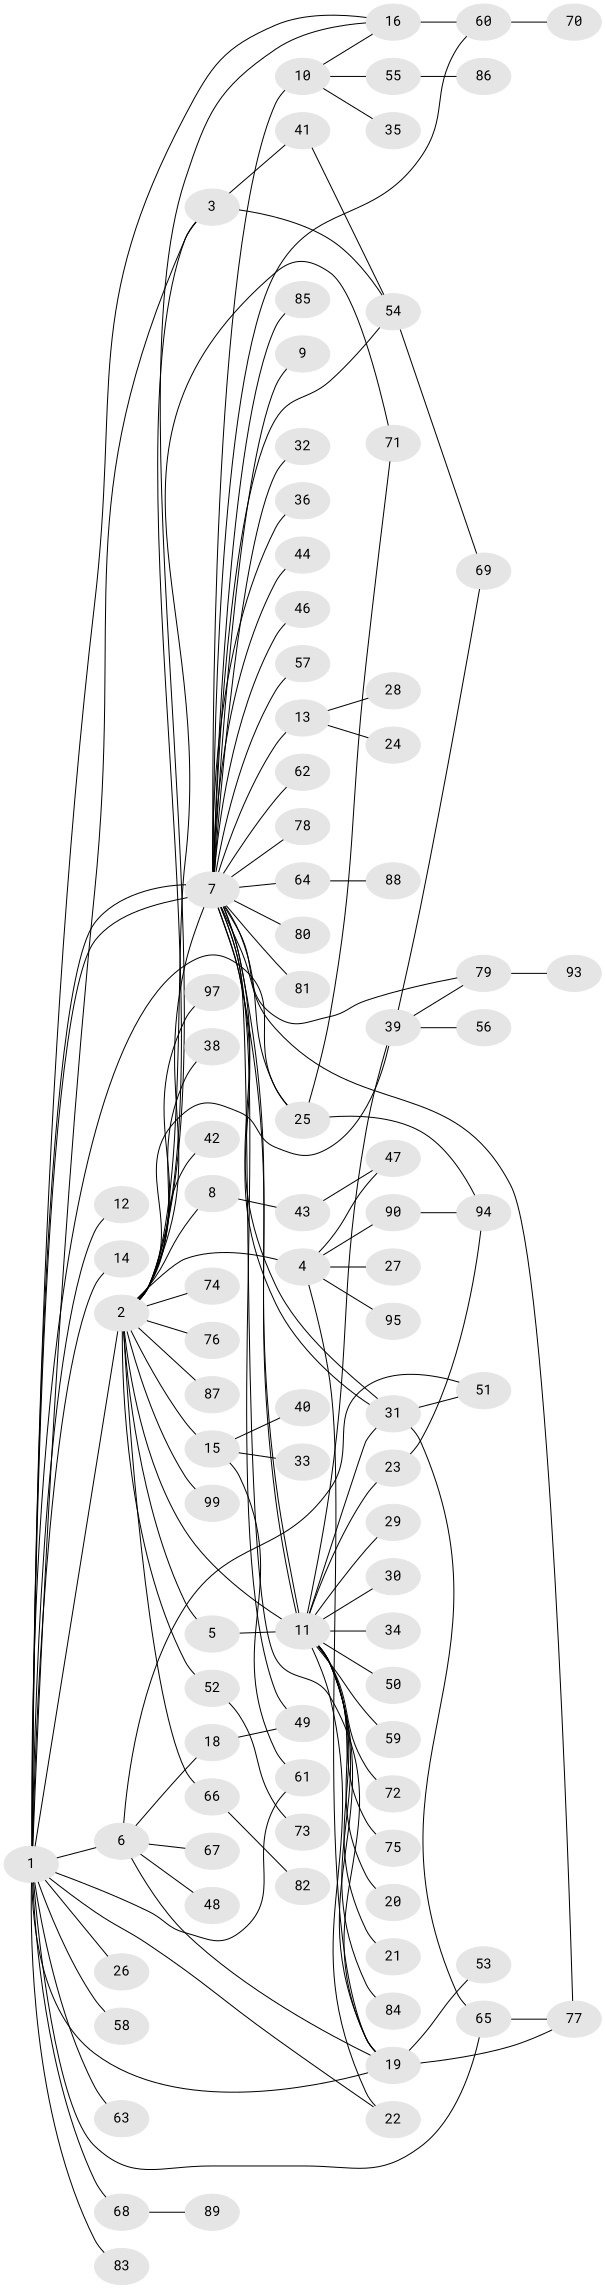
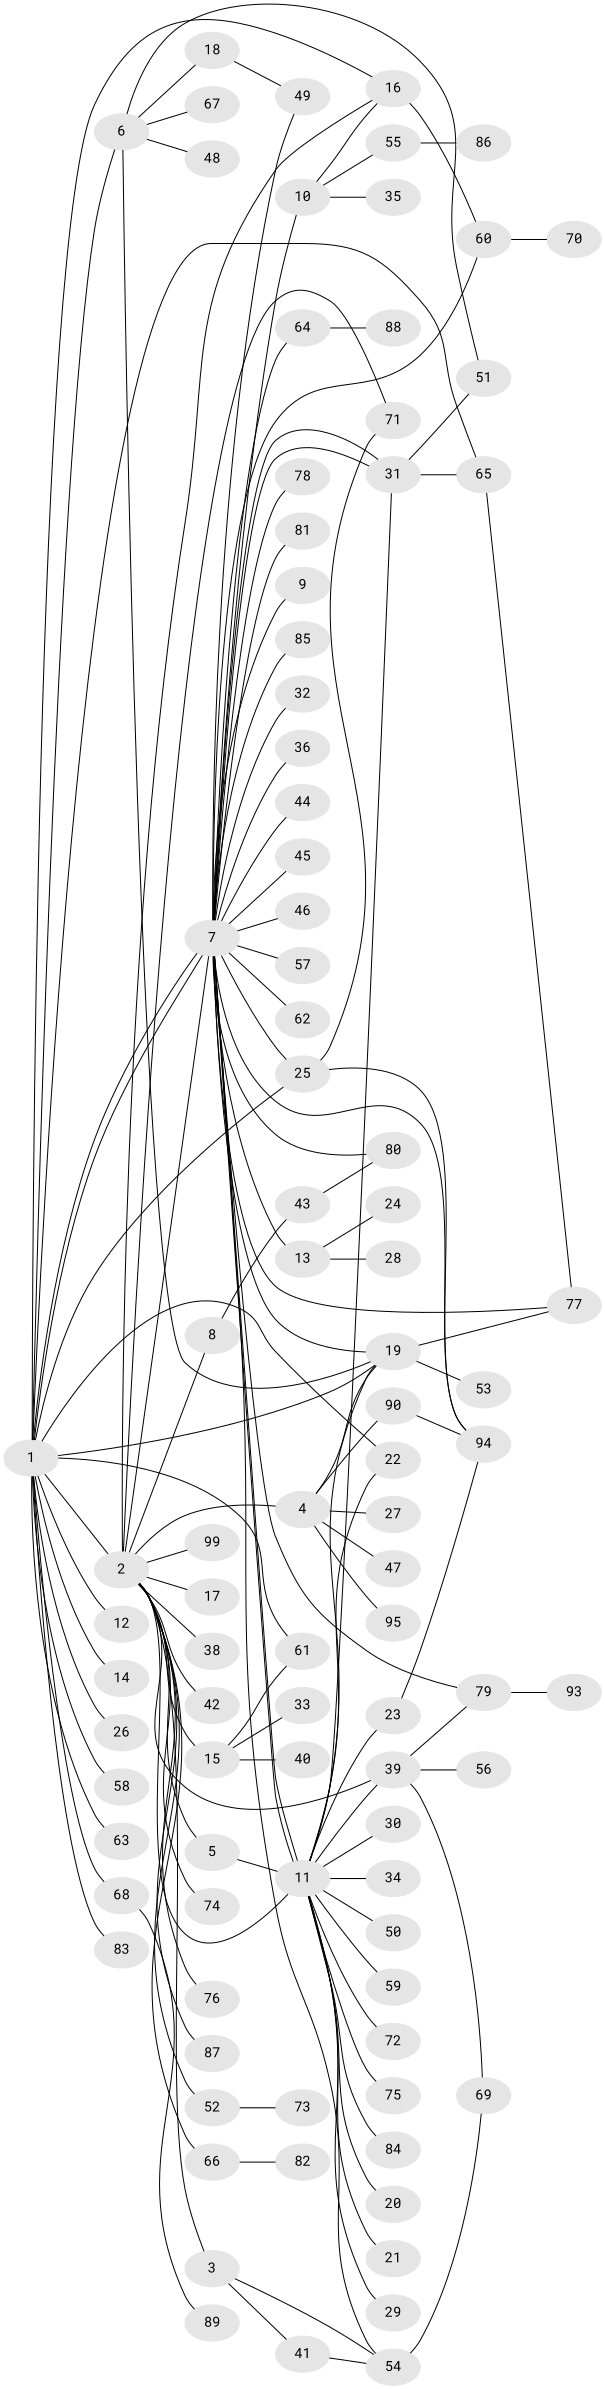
node "45": added
node "97": label "97" -> "17"
edge "3" -- "1": removed
edge "7" -- "94": added
edge "47" -- "43": now "80" -- "43"
